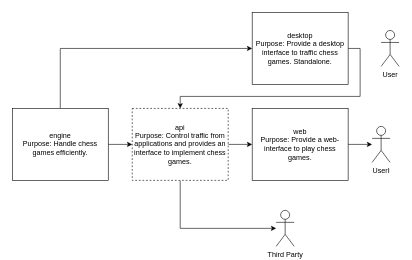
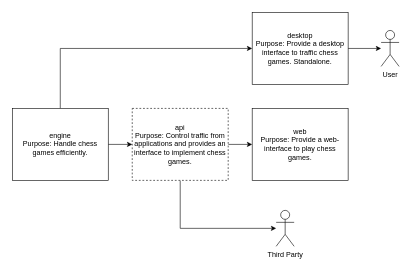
edge "desktop Purpose: Provide a desktop interface to traffic chess games. Standalone." -> "api Purpose: Control traffic from applications and provides an interface to implement chess games.": now "desktop Purpose: Provide a desktop interface to traffic chess games. Standalone." -> "User"
edge "web Purpose: Provide a web-interface to play chess games." -> "UserI": removed
node "UserI": removed
